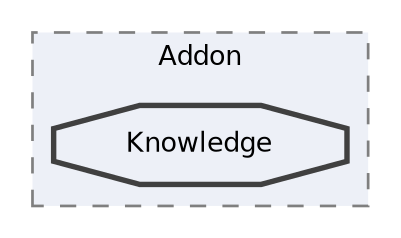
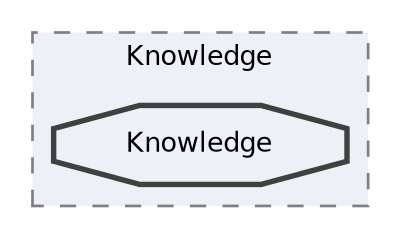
cluster "Addon": label "Addon" -> "Knowledge"
